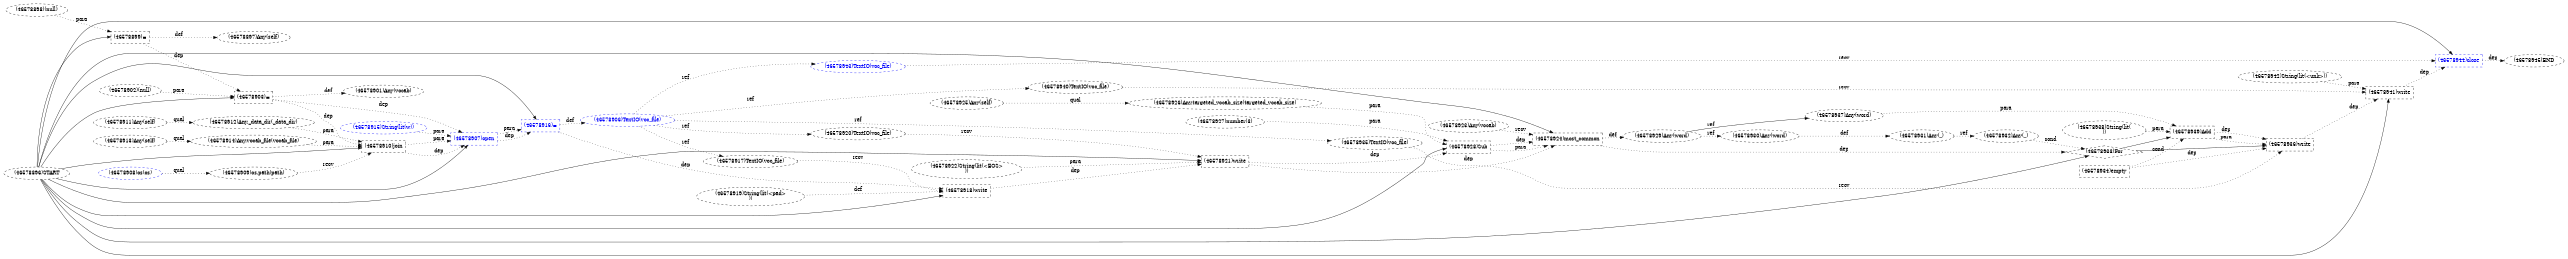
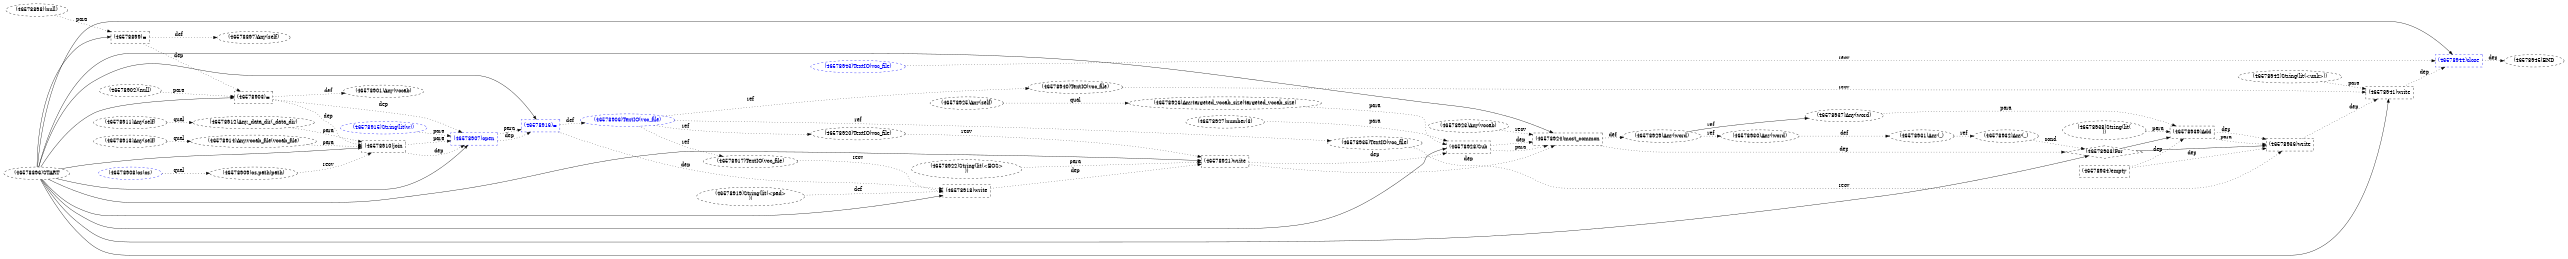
edge "(46578906)TextIO(voc_file)" -> "(46578943)TextIO(voc_file)": removed, label "ref"
edge "(46578934)empty" -> "(46578939)Add": label "cond" -> "dep"
